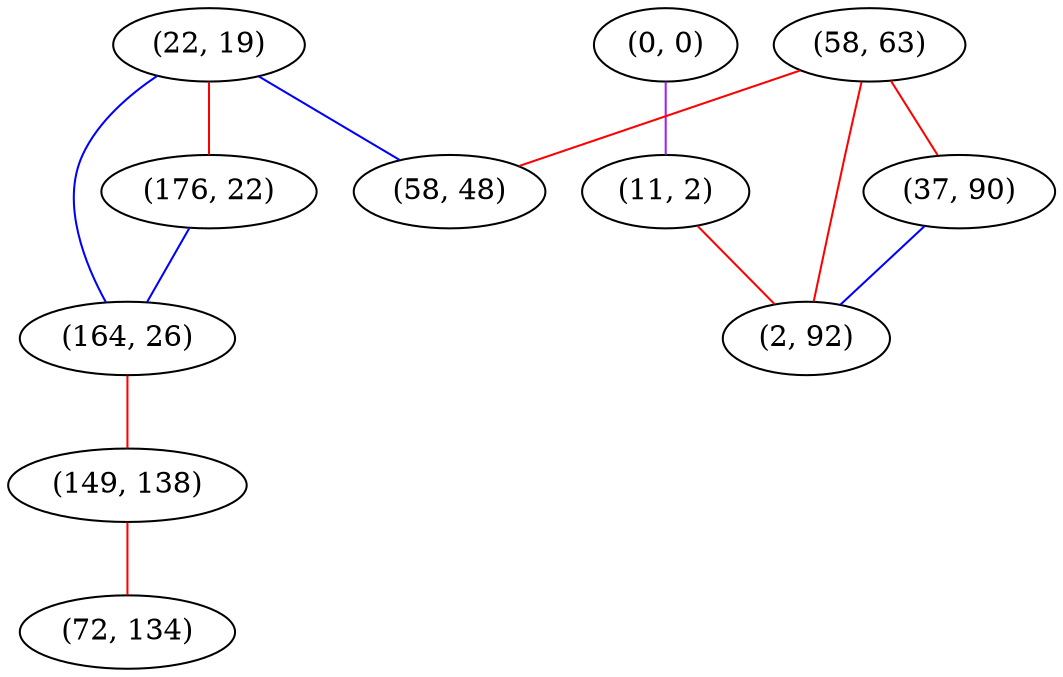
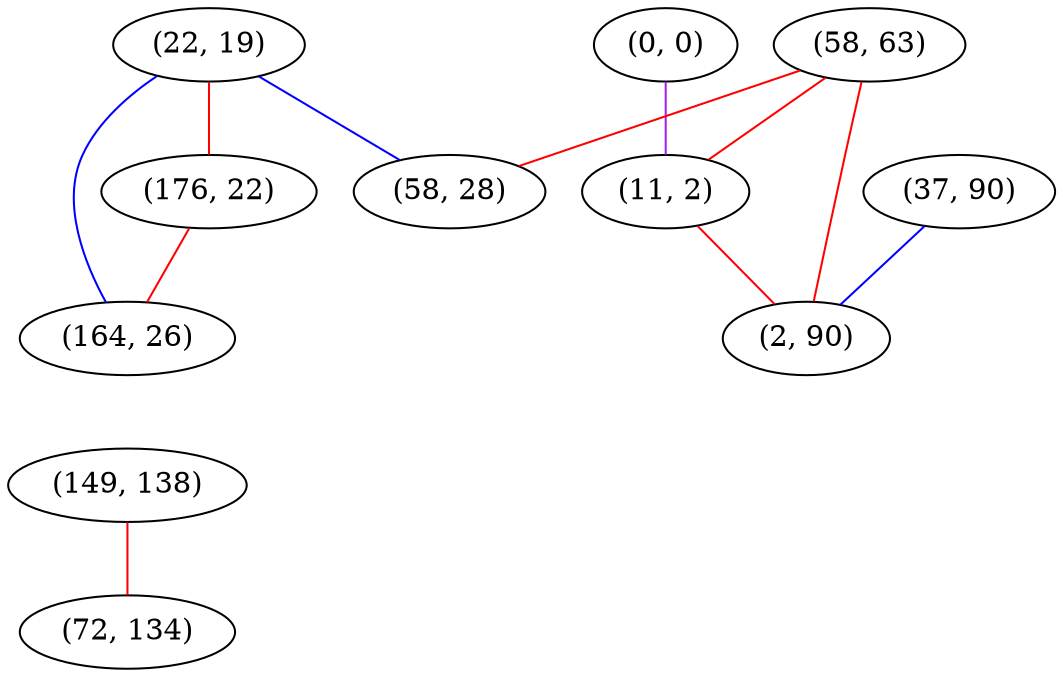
edge "(58, 63)" -- "(37, 90)": now "(58, 63)" -- "(11, 2)"
node "(58, 48)": label "(58, 48)" -> "(58, 28)"
edge "(176, 22)" -- "(164, 26)": color blue -> red
node "(2, 92)": label "(2, 92)" -> "(2, 90)"
edge "(164, 26)" -- "(149, 138)": removed
